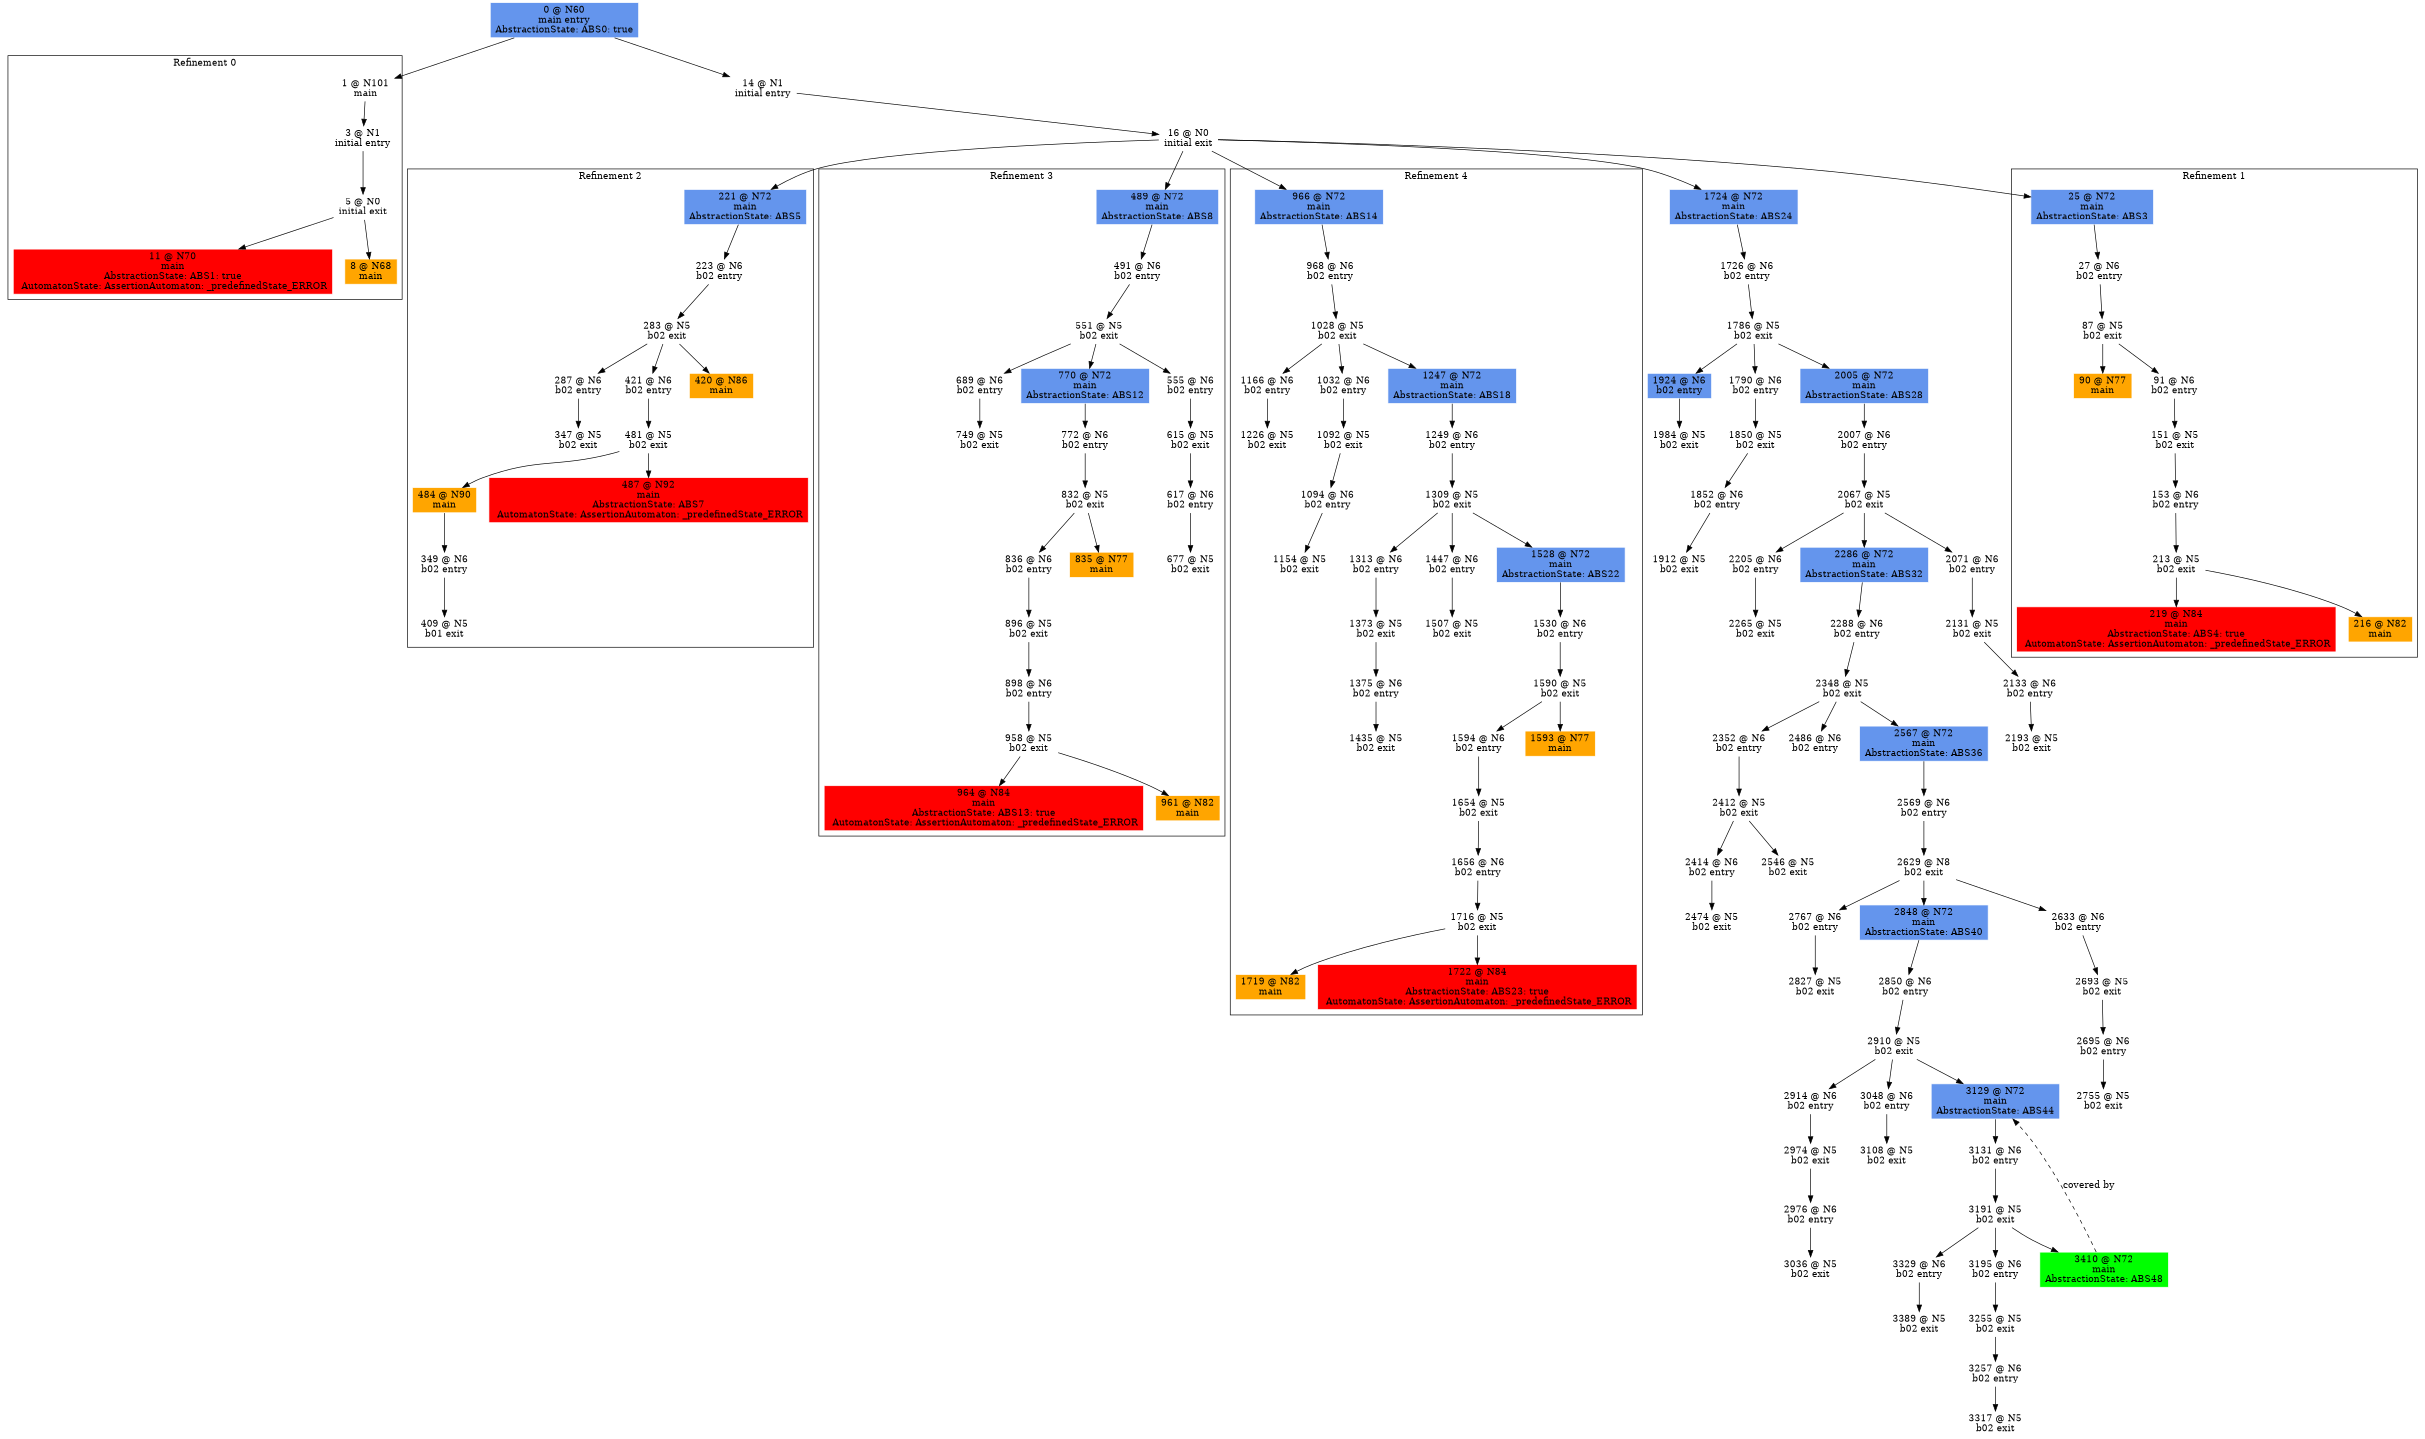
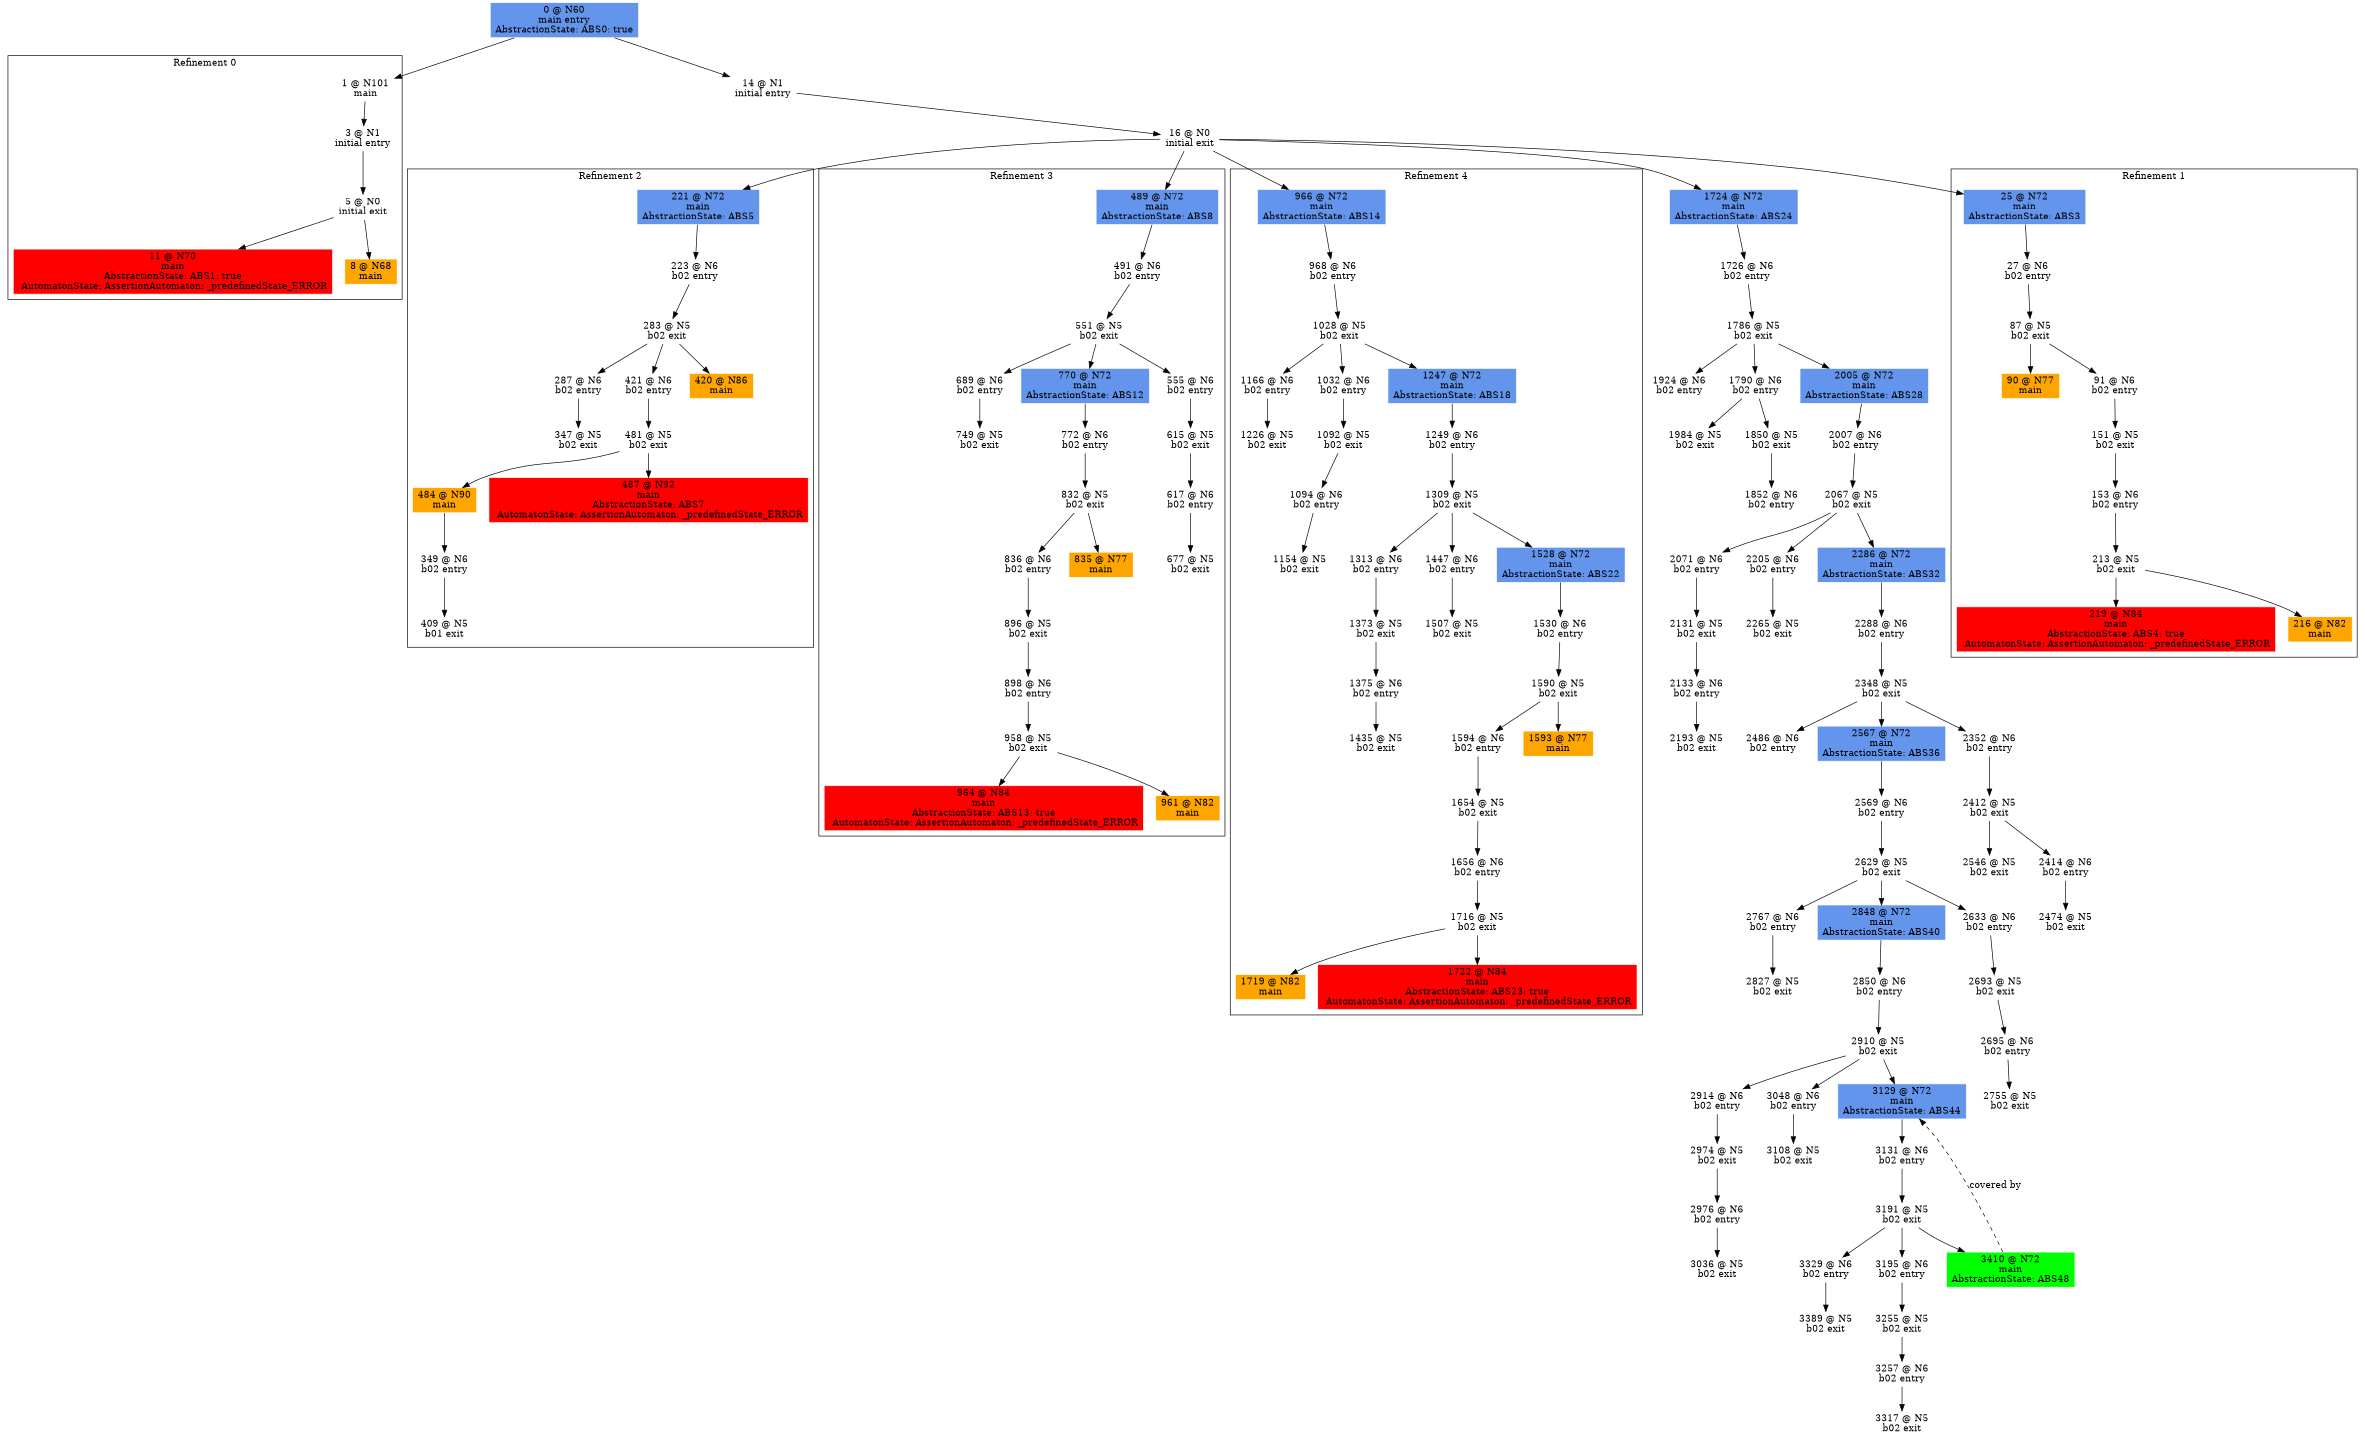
node "1924 @ N6 b02 entry": fillcolor cornflowerblue -> white
edge "1924 @ N6 b02 entry" -> "1984 @ N5 b02 exit": now "1790 @ N6 b02 entry" -> "1984 @ N5 b02 exit"
node "1912 @ N5 b02 exit": removed
node "2629 @ N8 b02 exit": label "2629 @ N8 b02 exit" -> "2629 @ N5 b02 exit"
